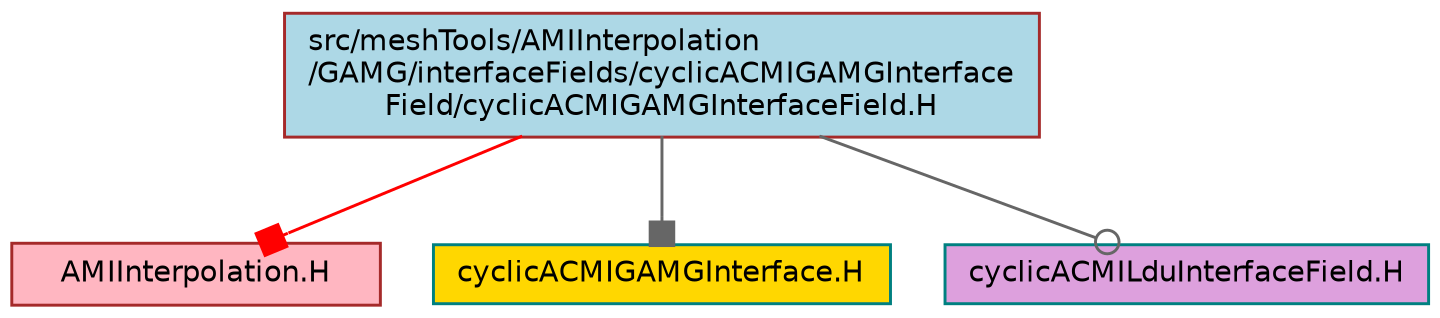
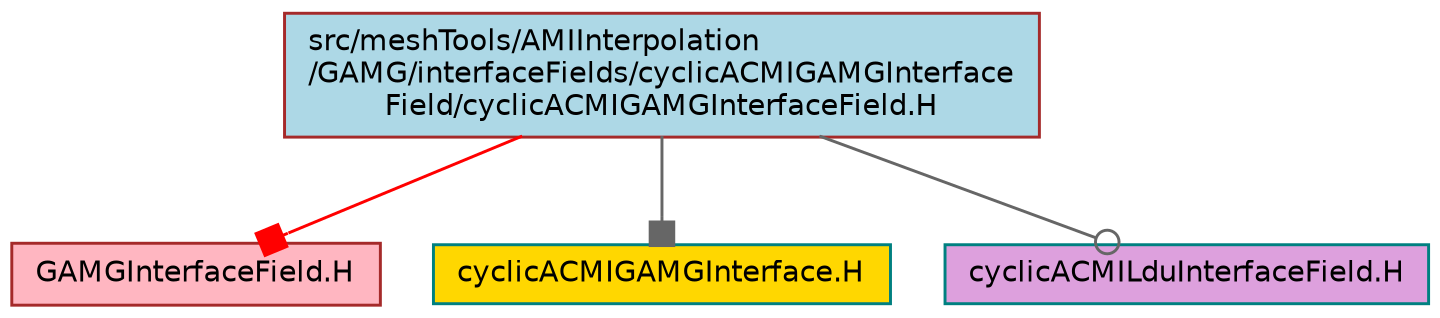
node "AMIInterpolation.H": label "AMIInterpolation.H" -> "GAMGInterfaceField.H"
